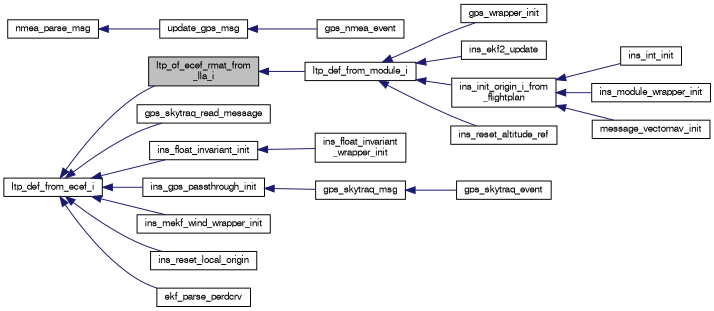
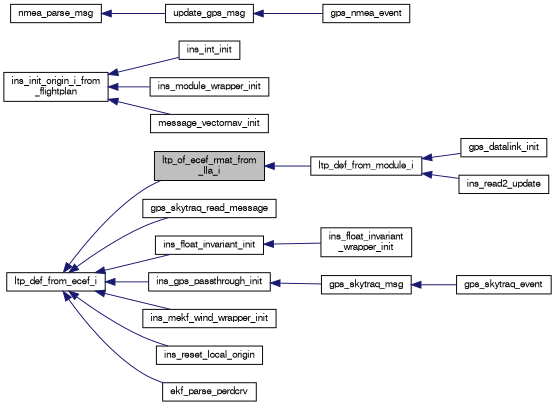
node "gps_wrapper_init": label "gps_wrapper_init" -> "gps_datalink_init"
node "ins_ekf2_update": label "ins_ekf2_update" -> "ins_read2_update"
edge "ins_init_origin_i_from _flightplan" -> "ltp_def_from_module_i": removed
node "ins_reset_altitude_ref": removed
